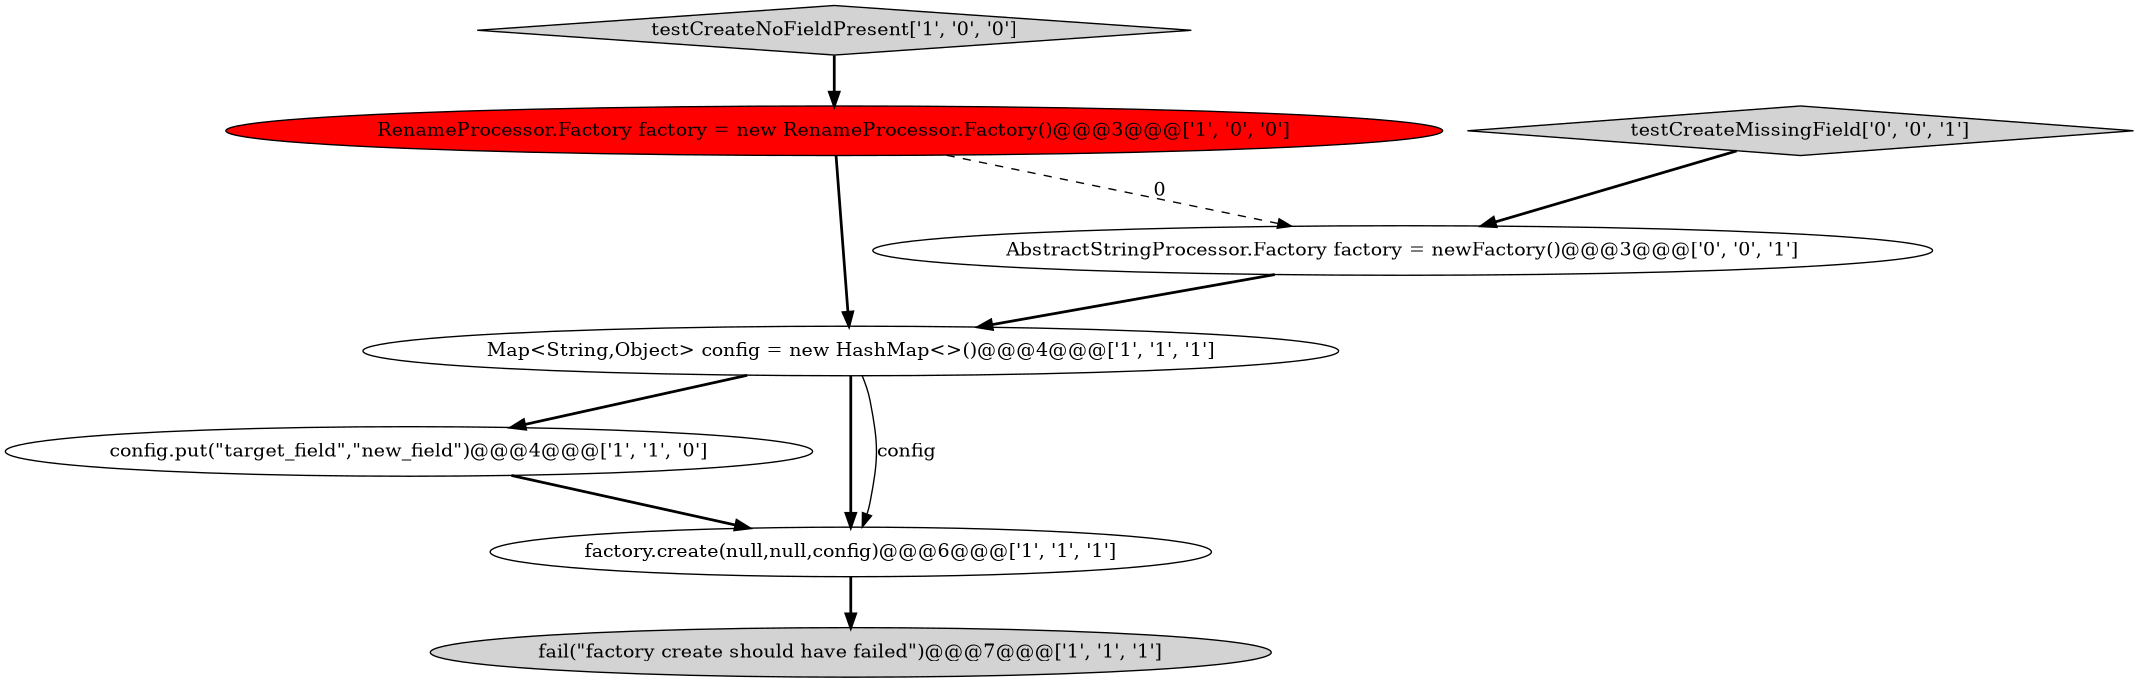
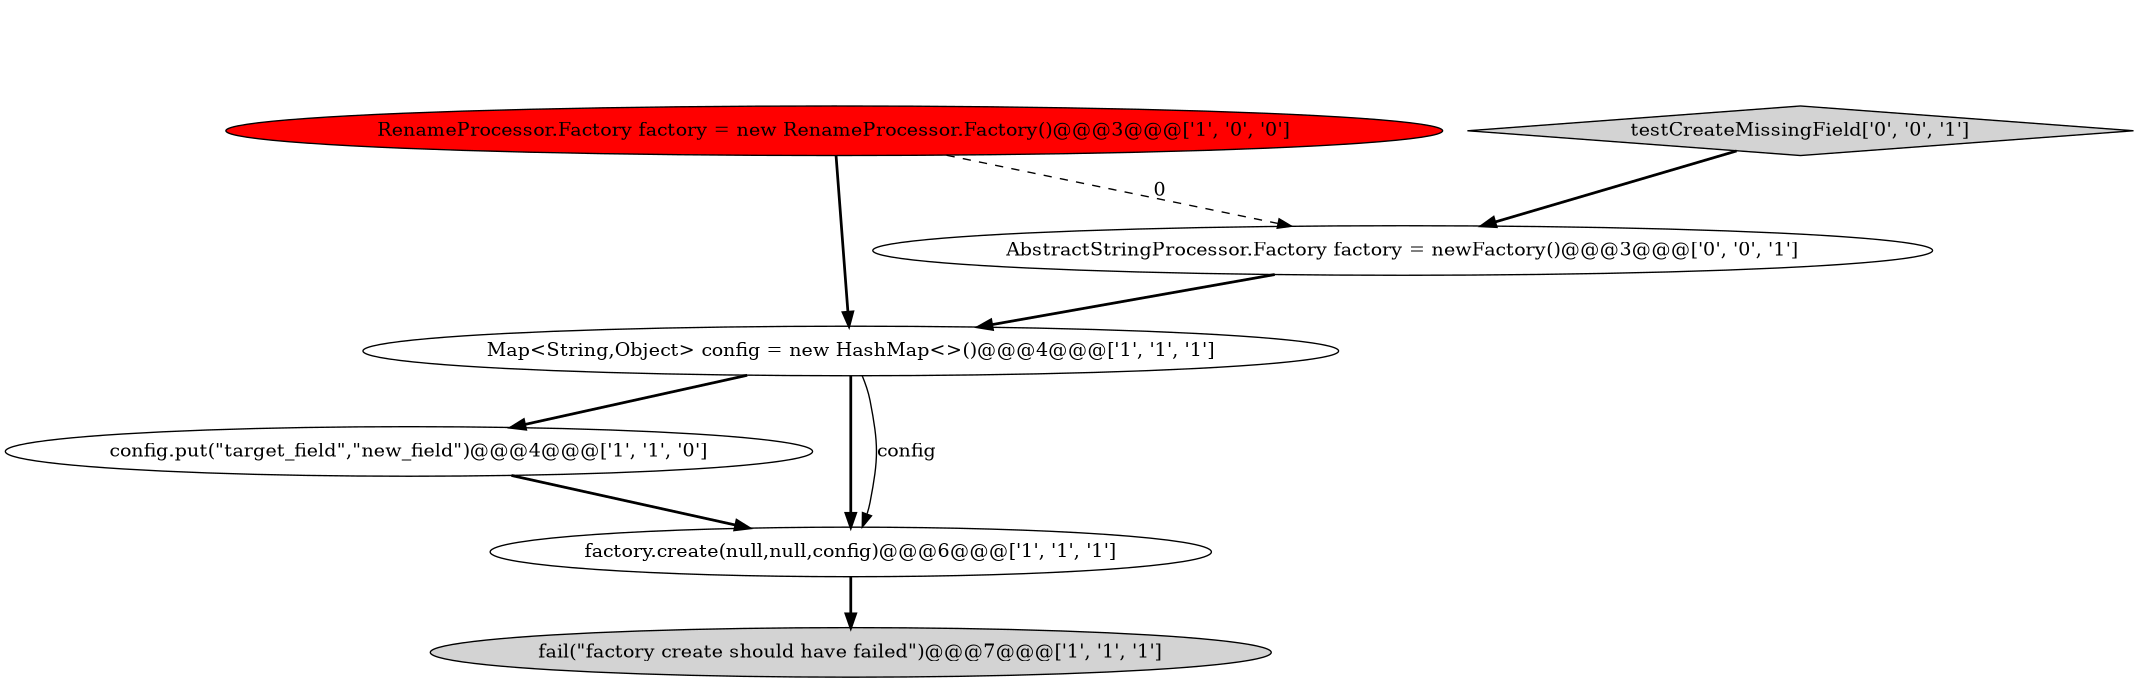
node "testCreateNoFieldPresent['1', '0', '0']": removed
